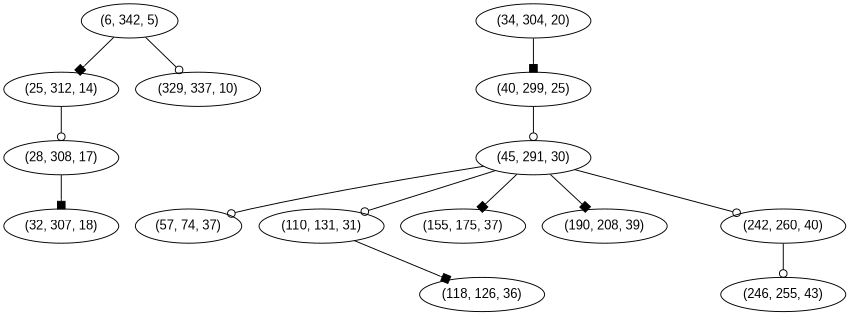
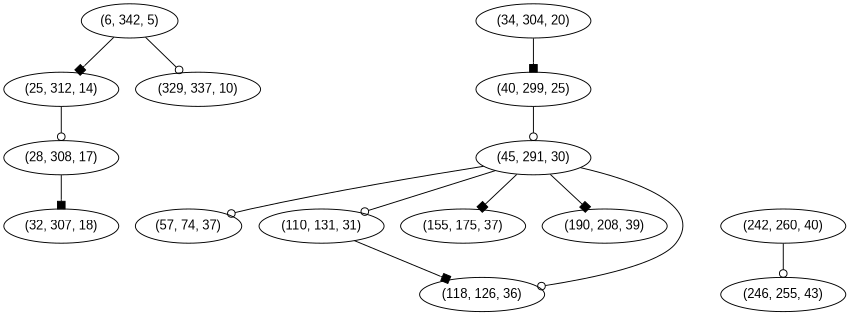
edge "(45, 291, 30)" -> "(242, 260, 40)": now "(45, 291, 30)" -> "(118, 126, 36)"
